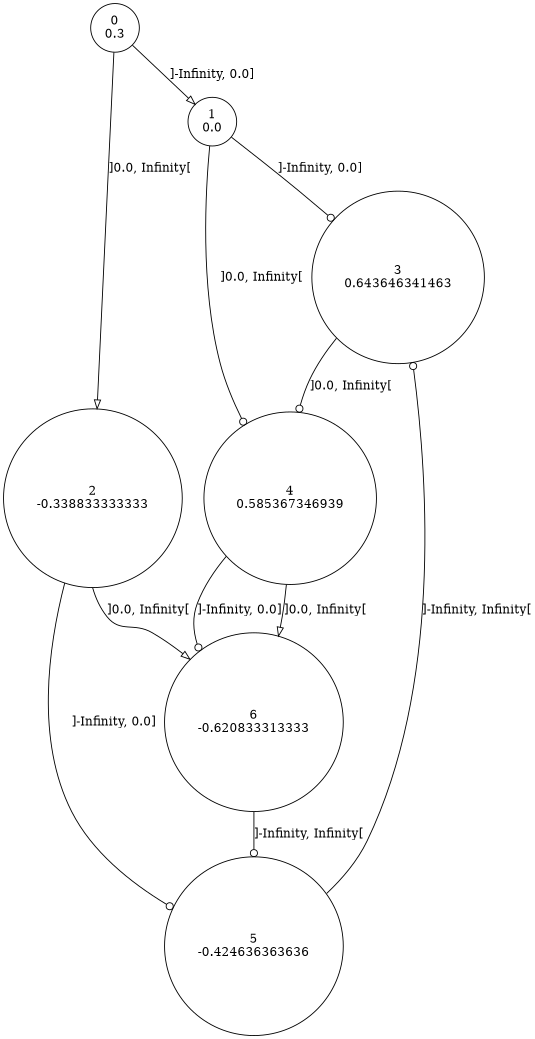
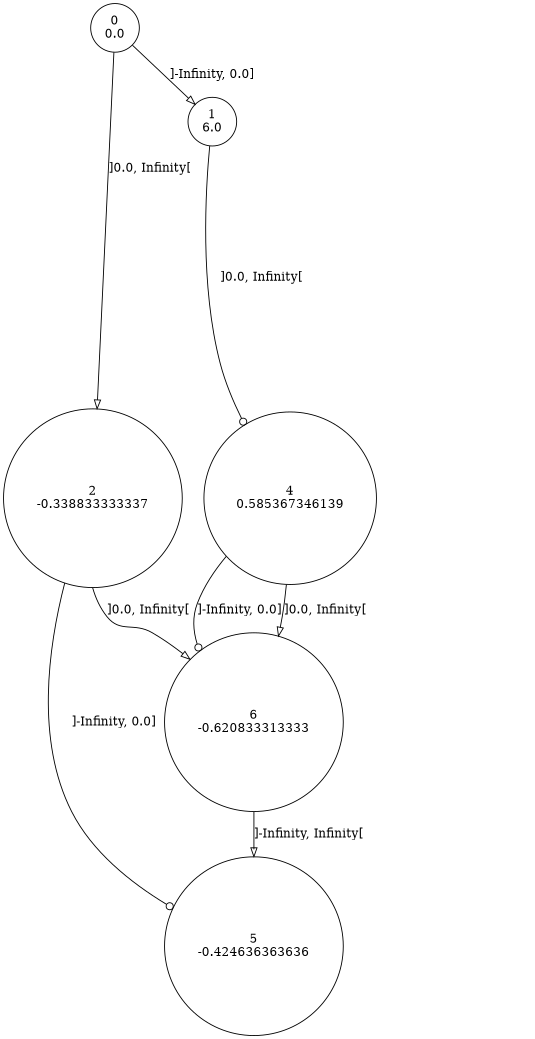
node "0 0.3": label "0 0.3" -> "0 0.0"
node "1 0.0": label "1 0.0" -> "1 6.0"
node "3 0.643646341463": removed
node "2 -0.338833333333": label "2 -0.338833333333" -> "2 -0.338833333337"
node "4 0.585367346939": label "4 0.585367346939" -> "4 0.585367346139"
edge "6 -0.620833313333" -> "5 -0.424636363636": arrowhead odot -> onormal
